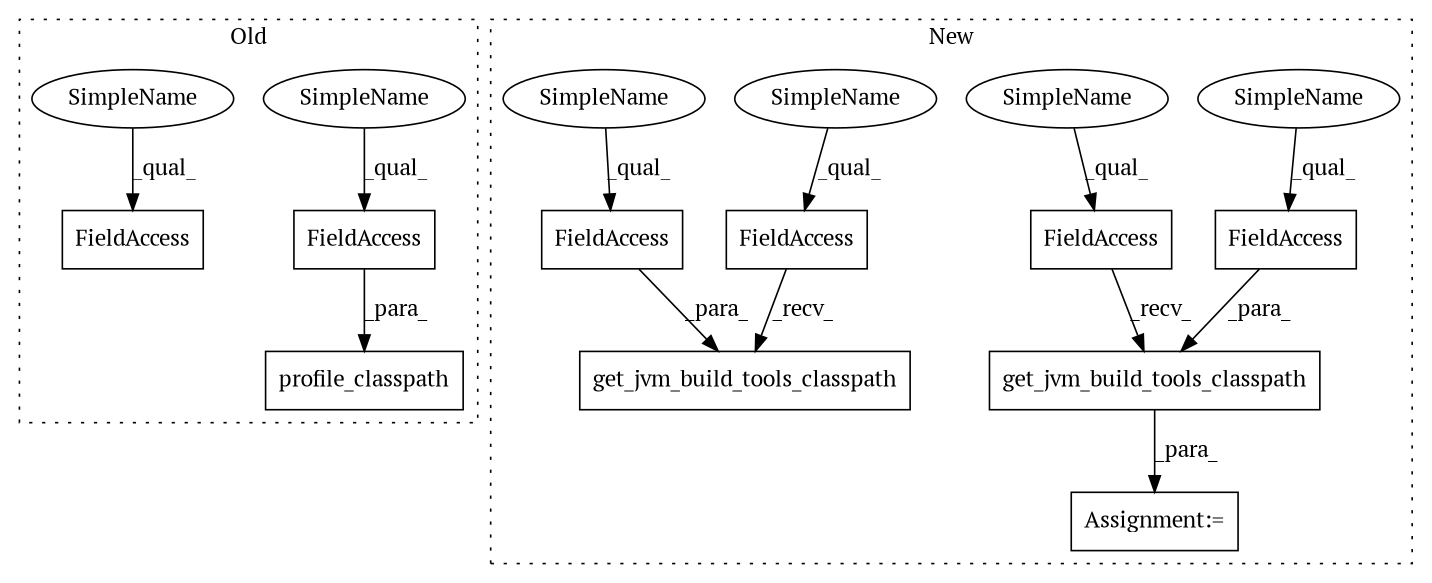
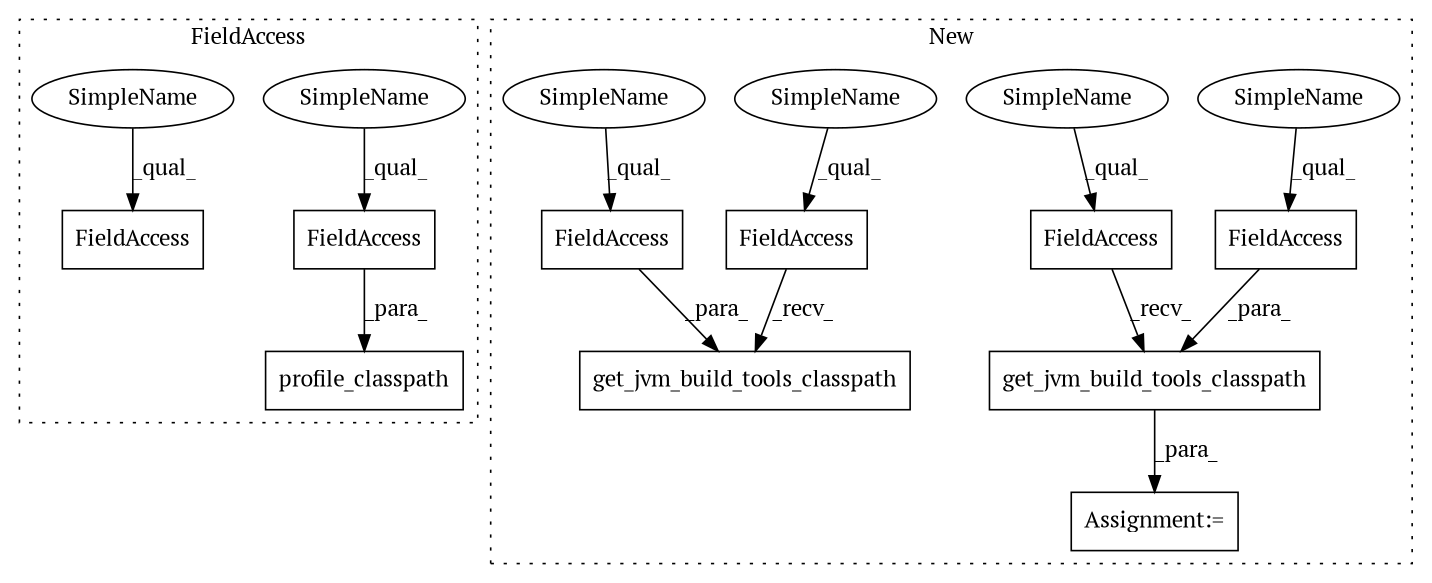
cluster "Old": label "Old" -> "FieldAccess"
